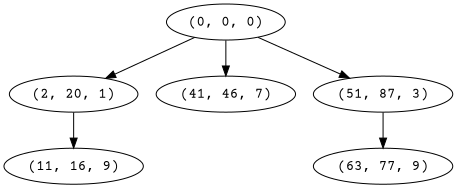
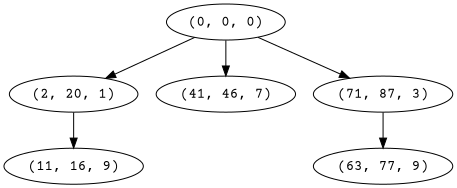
node "(51, 87, 3)": label "(51, 87, 3)" -> "(71, 87, 3)"
